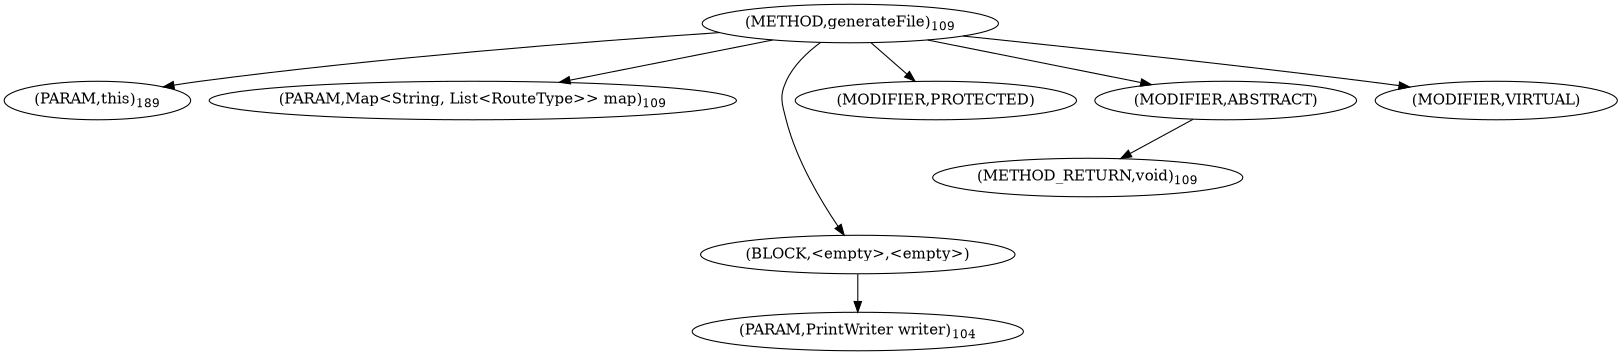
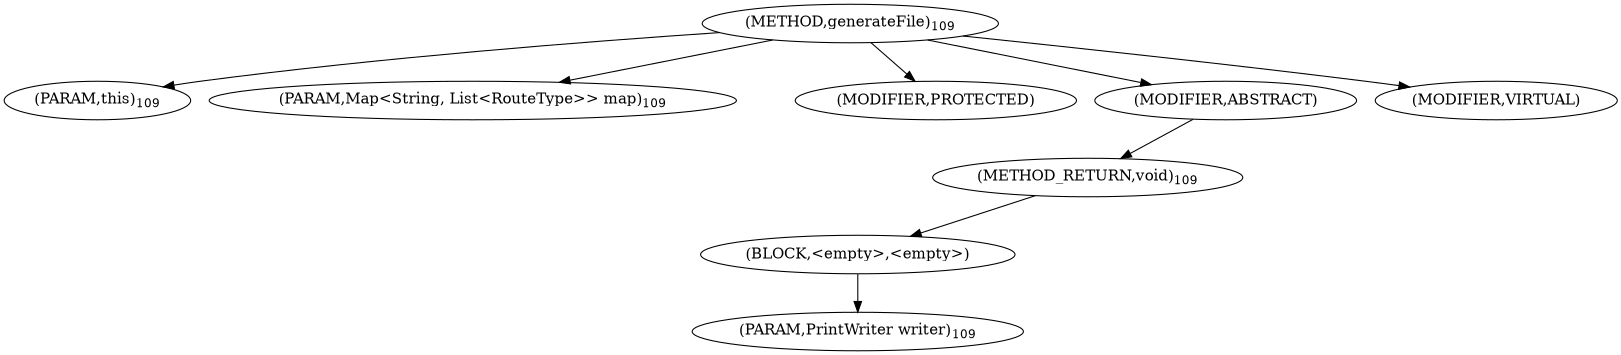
node "(PARAM,this)": text "189" -> "109"
edge "(METHOD,generateFile)" -> "(BLOCK,<empty>,<empty>)": now "(METHOD_RETURN,void)" -> "(BLOCK,<empty>,<empty>)"
node "(PARAM,PrintWriter writer)": text "104" -> "109"
